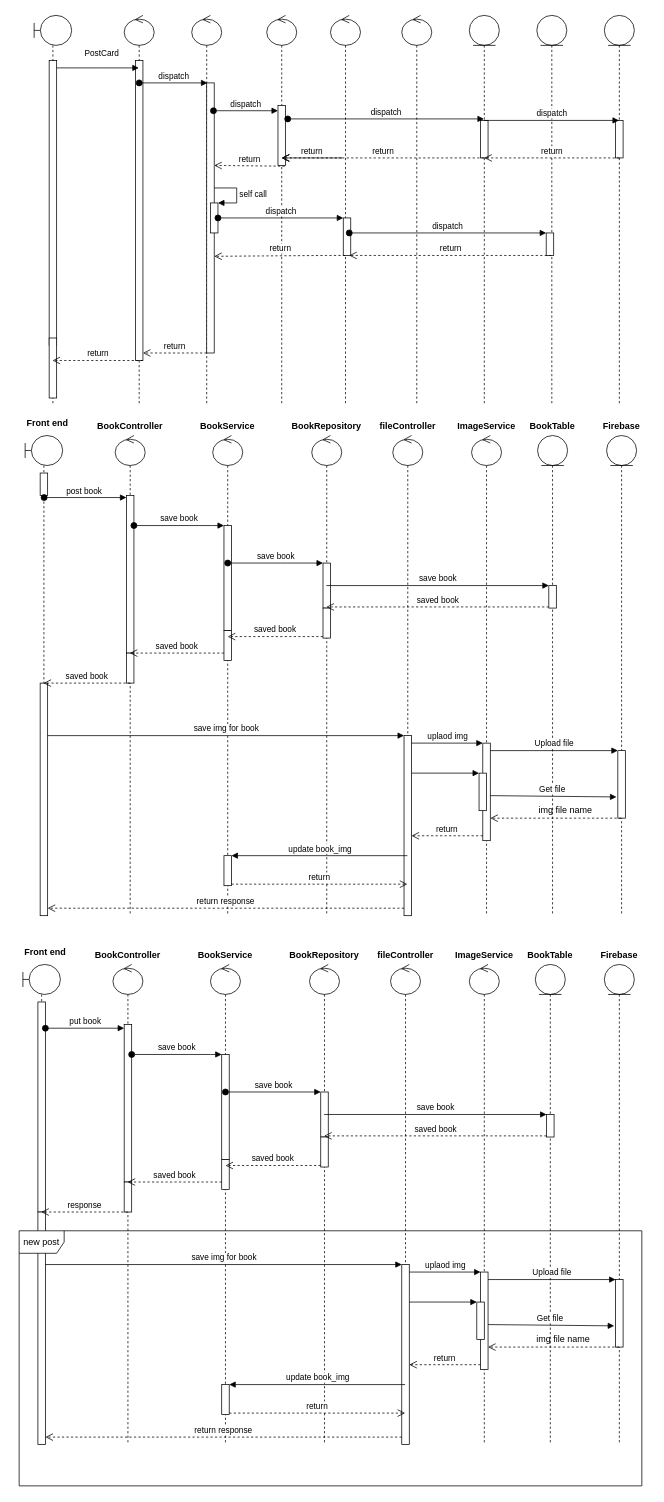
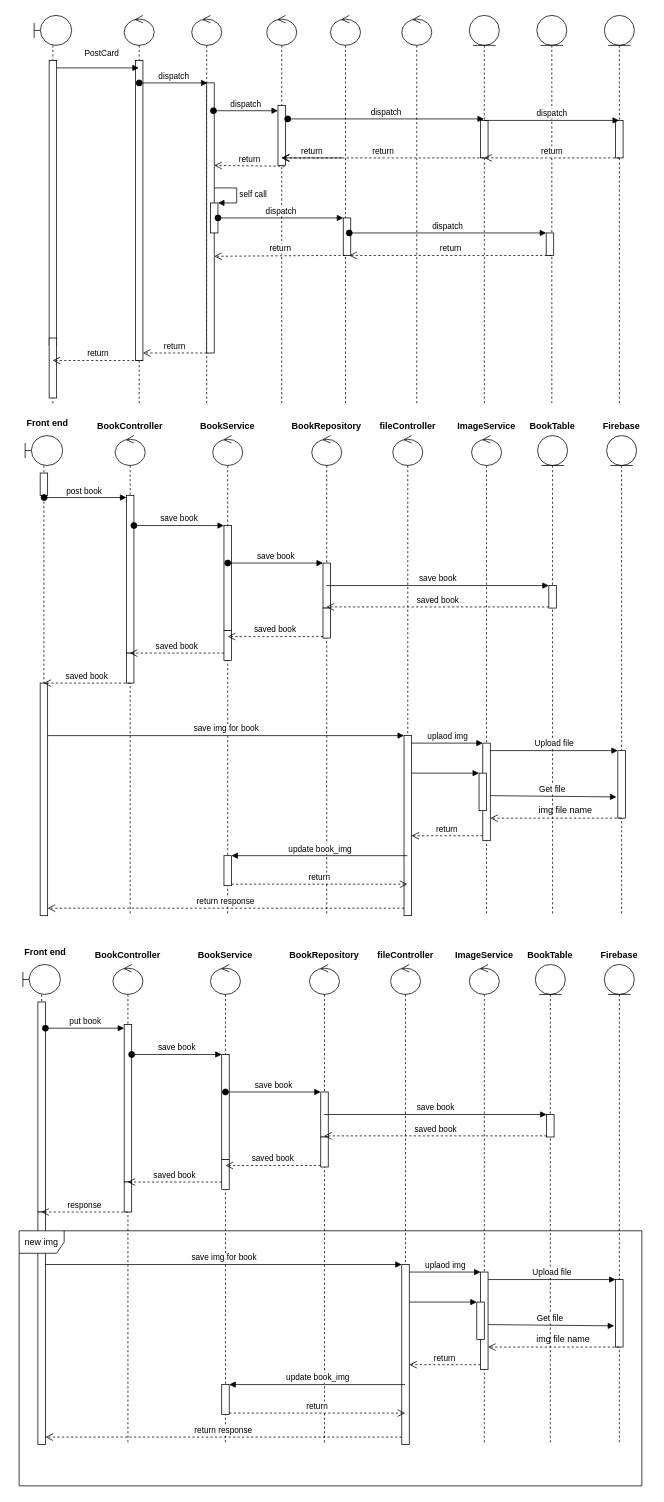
node "new post": label "new post" -> "new img"
